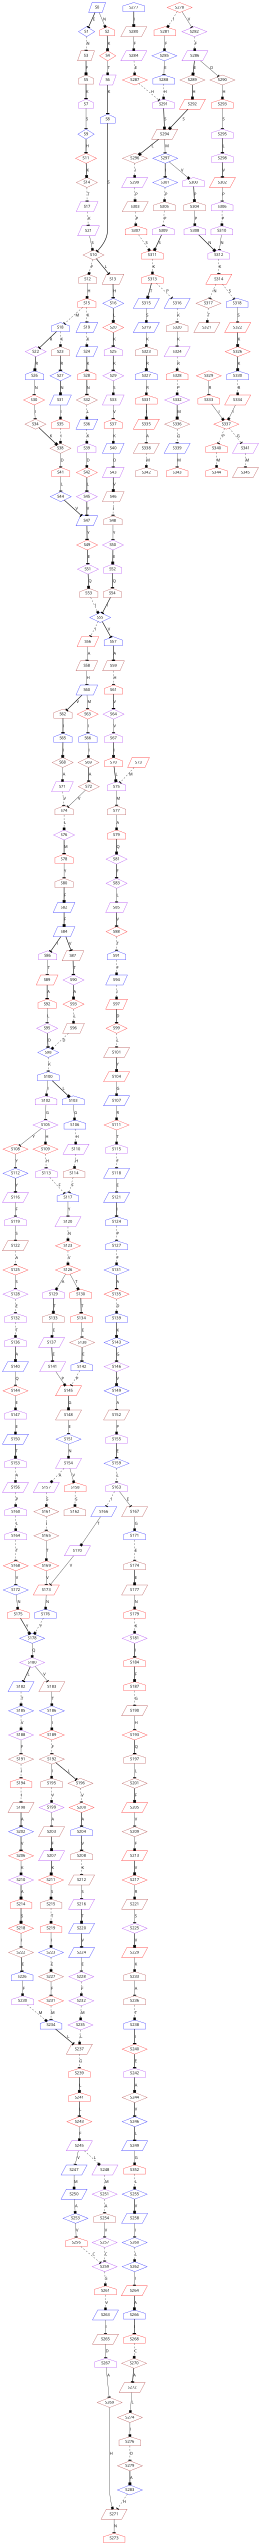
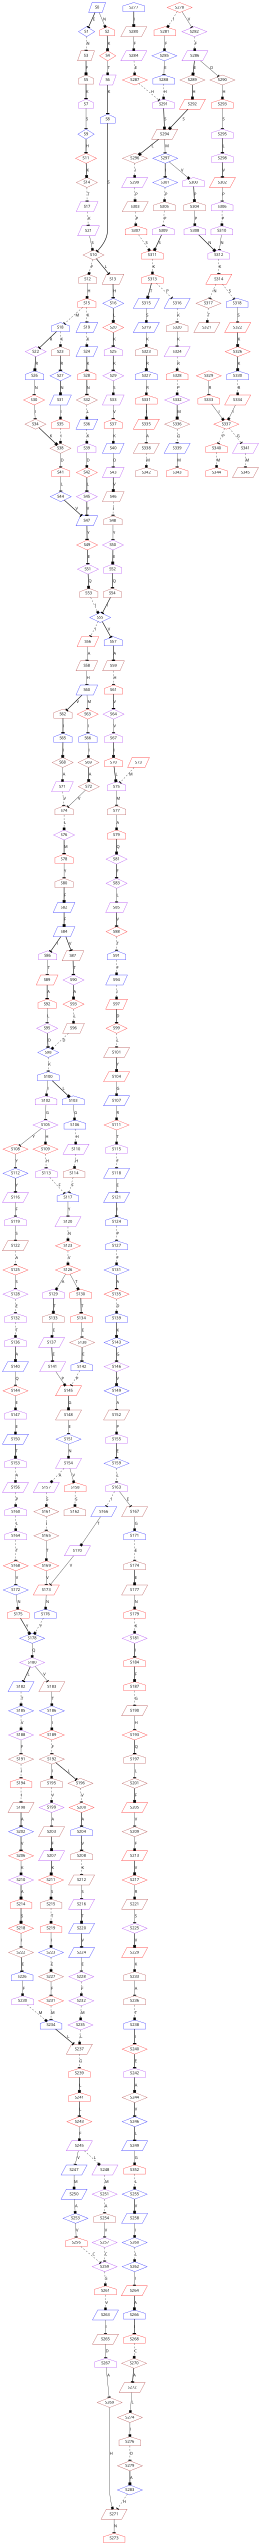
edge "S69" -> "S72": arrowhead tee -> box
edge "S258" -> "S260": arrowhead tee -> box
